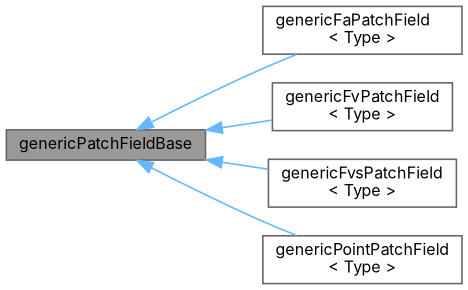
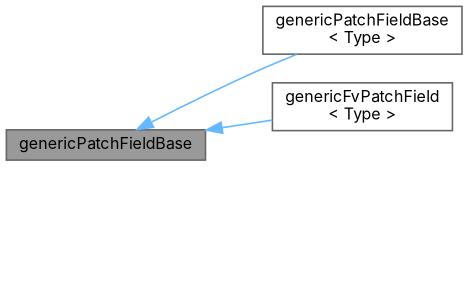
node "genericFaPatchField < Type >": label "genericFaPatchField < Type >" -> "genericPatchFieldBase < Type >"
node "genericFvsPatchField < Type >": removed
node "genericPointPatchField < Type >": removed
